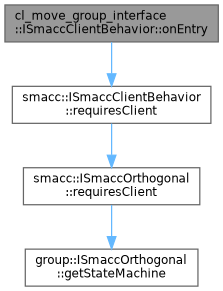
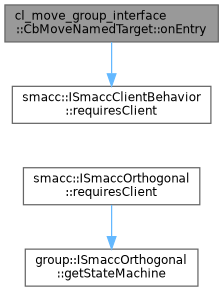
node "cl_move_group_interface ::ISmaccClientBehavior::onEntry": label "cl_move_group_interface ::ISmaccClientBehavior::onEntry" -> "cl_move_group_interface ::CbMoveNamedTarget::onEntry"
edge "smacc::ISmaccClientBehavior ::requiresClient" -> "smacc::ISmaccOrthogonal ::requiresClient": removed
